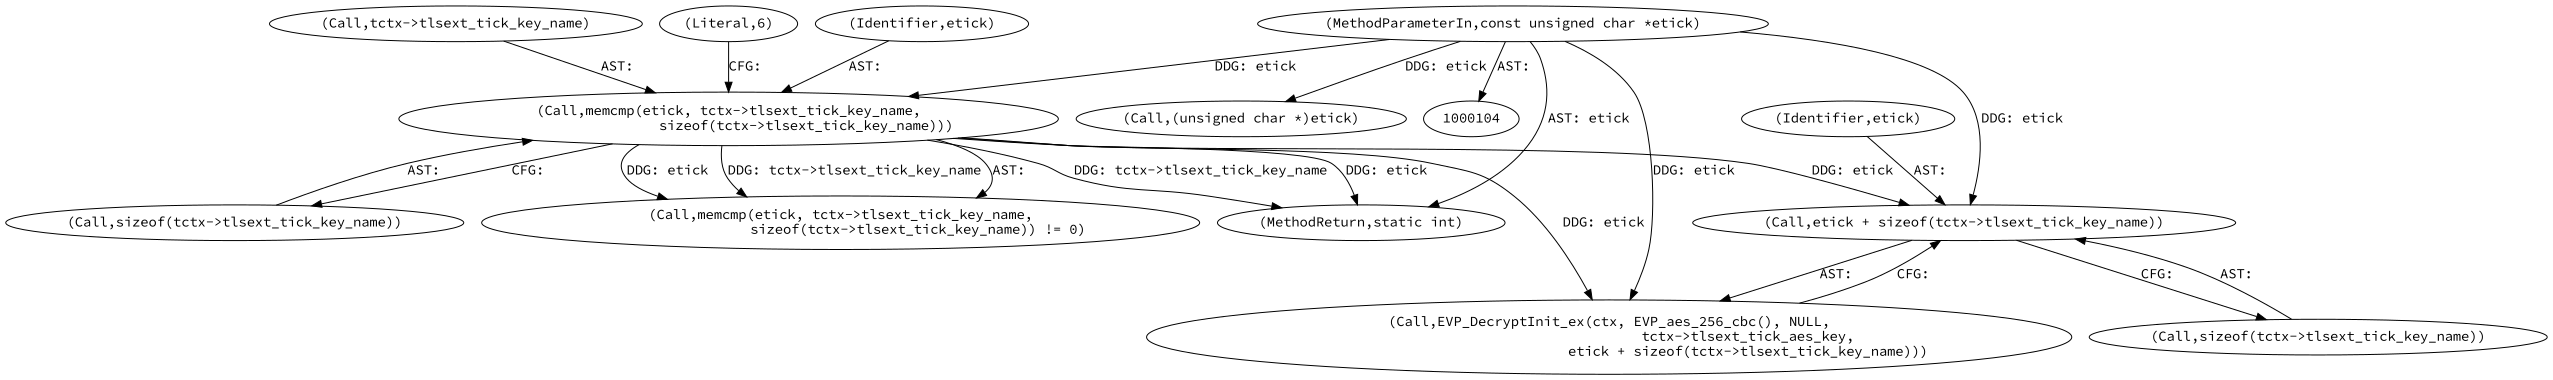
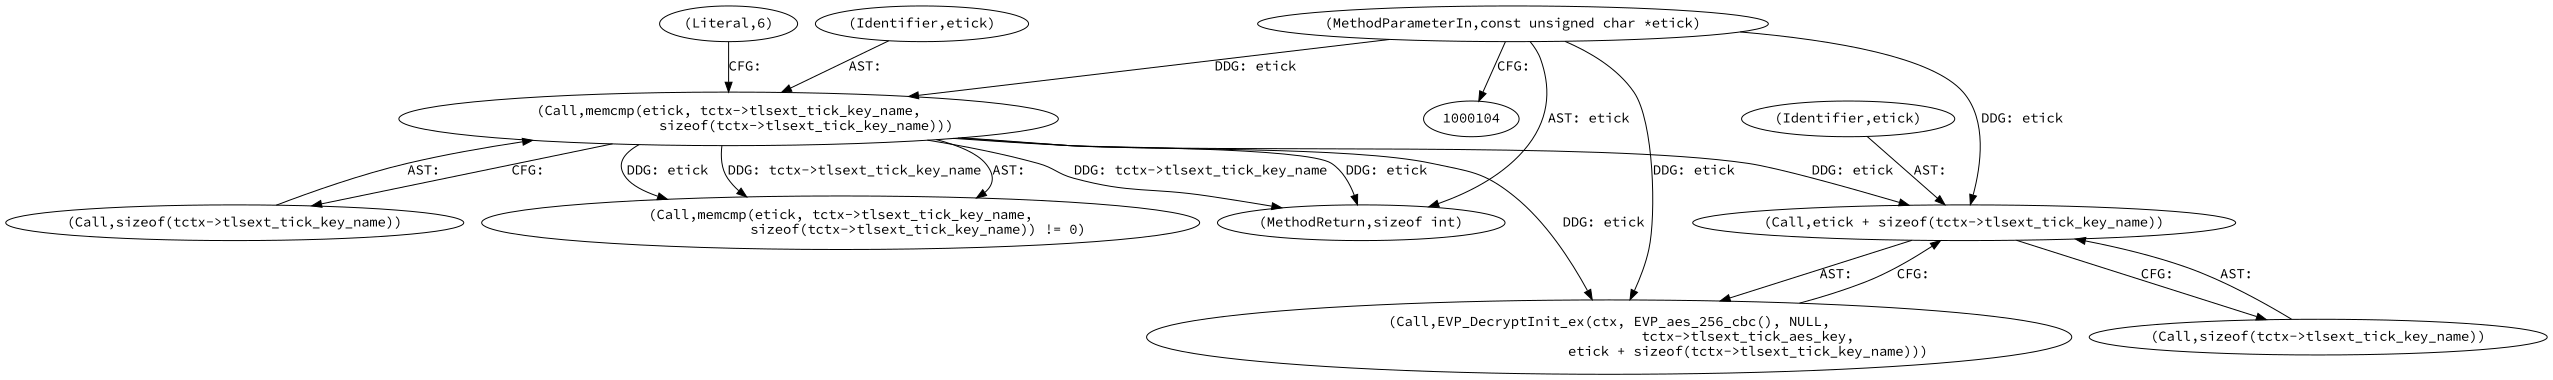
node "(Call,tctx->tlsext_tick_key_name)": removed
edge "(MethodParameterIn,const unsigned char *etick)" -> "1000104": label "AST: " -> "CFG: "
node "(Call,(unsigned char *)etick)": removed
node "(MethodReturn,static int)": label "(MethodReturn,static int)" -> "(MethodReturn,sizeof int)"
